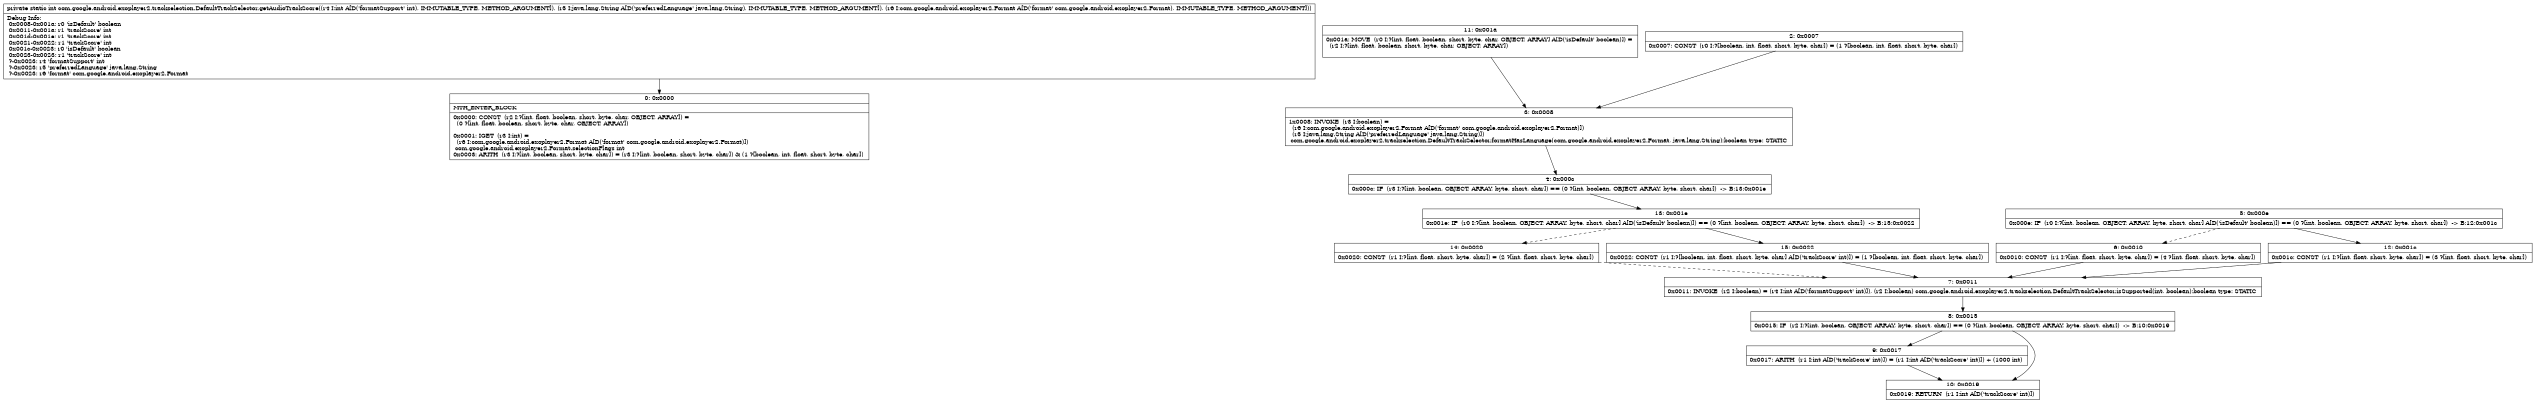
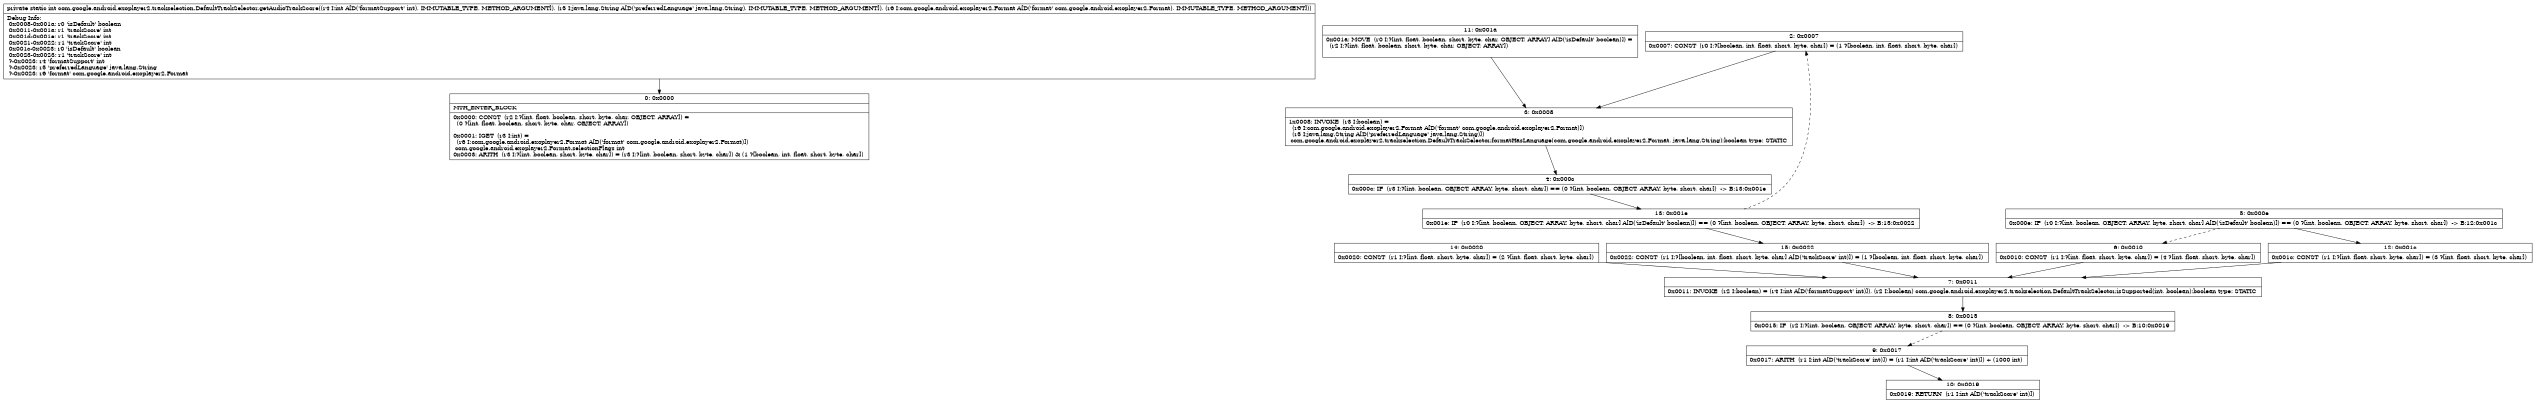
edge "13: 0x001e" -> "14: 0x0020": now "13: 0x001e" -> "2: 0x0007"
edge "14: 0x0020" -> "7: 0x0011": style dashed -> solid
edge "8: 0x0015" -> "9: 0x0017": style solid -> dashed
edge "8: 0x0015" -> "10: 0x0019": removed
